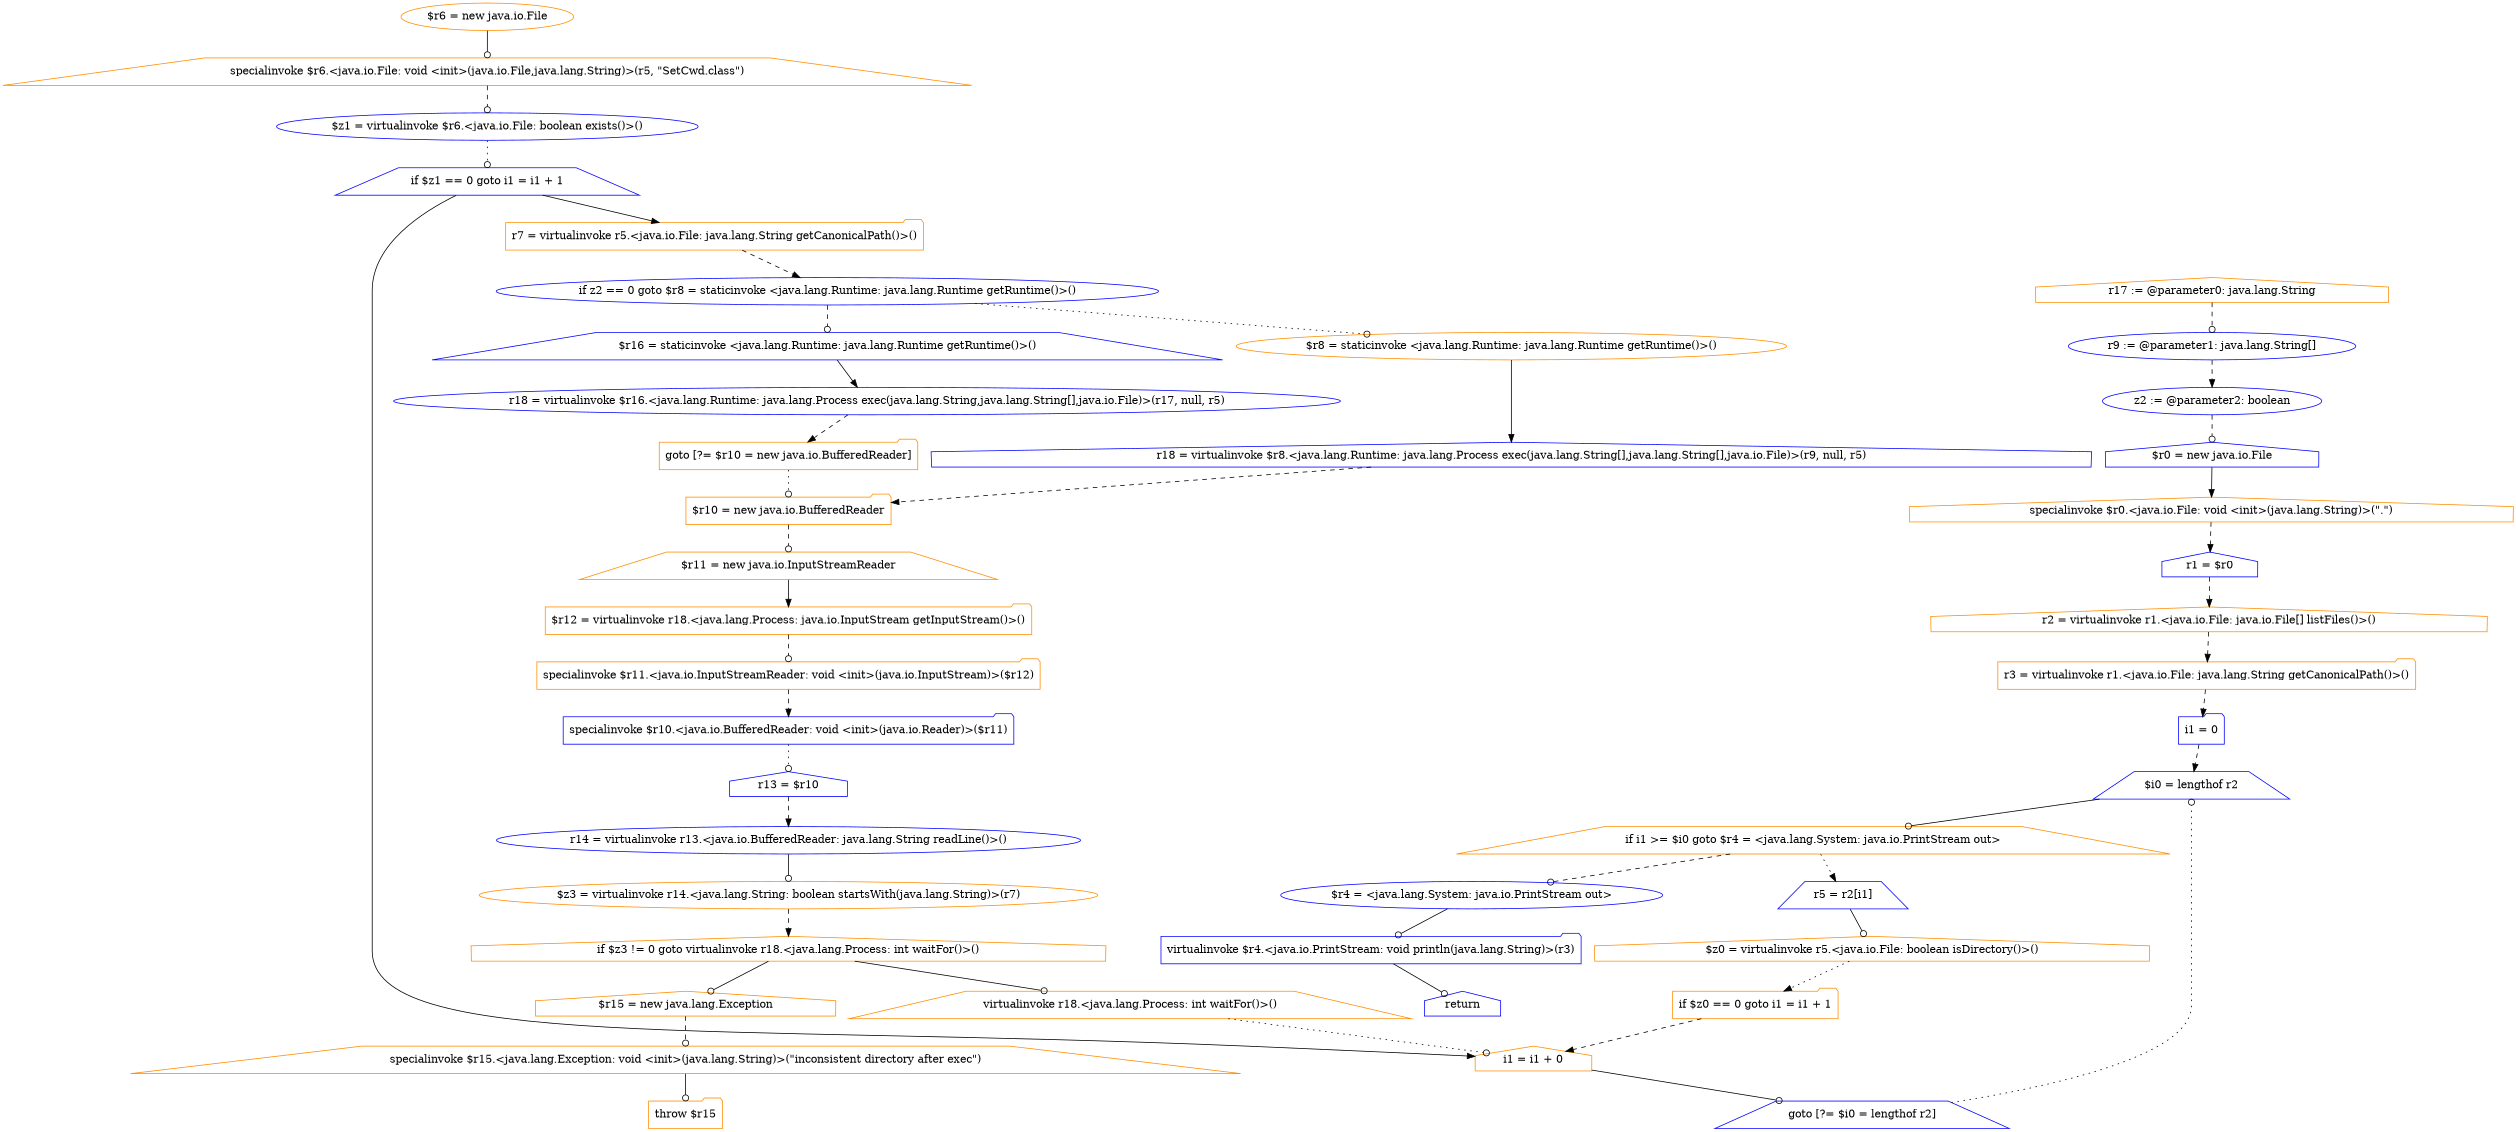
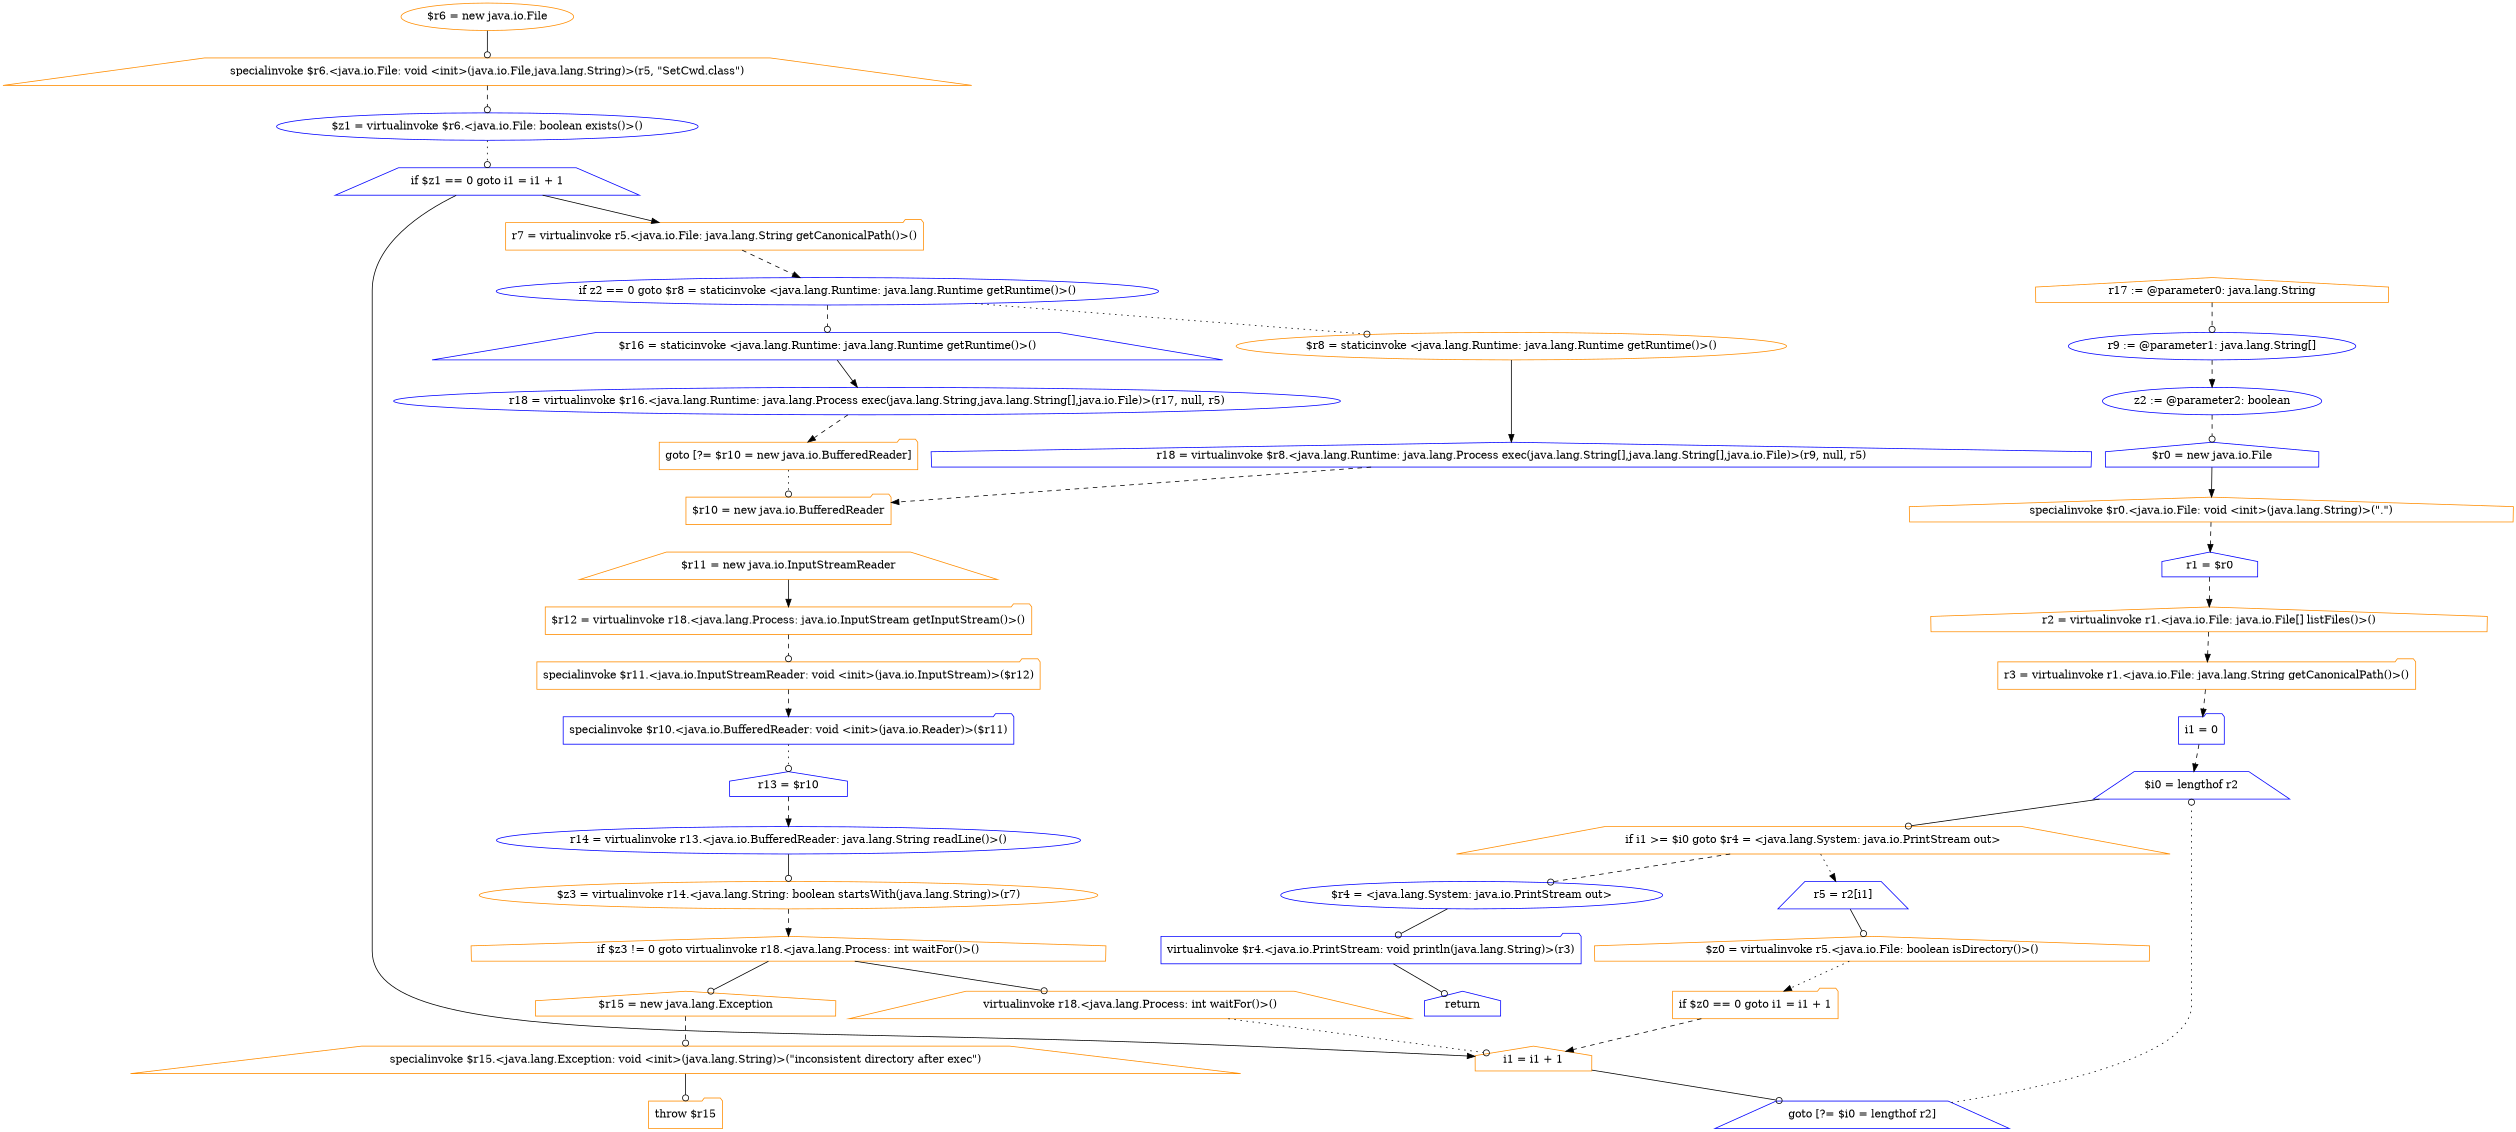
edge "$r10 = new java.io.BufferedReader" -> "$r11 = new java.io.InputStreamReader": removed
node "i1 = i1 + 0": label "i1 = i1 + 0" -> "i1 = i1 + 1"
